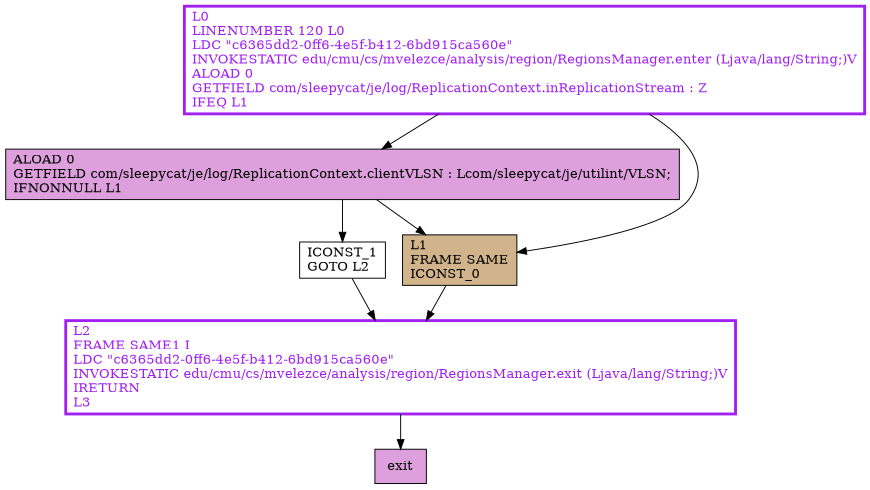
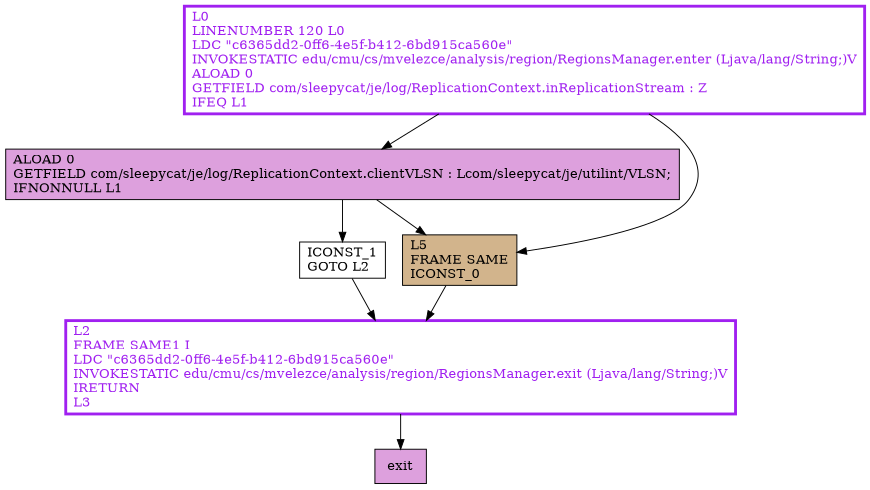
node "L1 FRAME SAME ICONST_0": label "L1 FRAME SAME ICONST_0" -> "L5 FRAME SAME ICONST_0"
